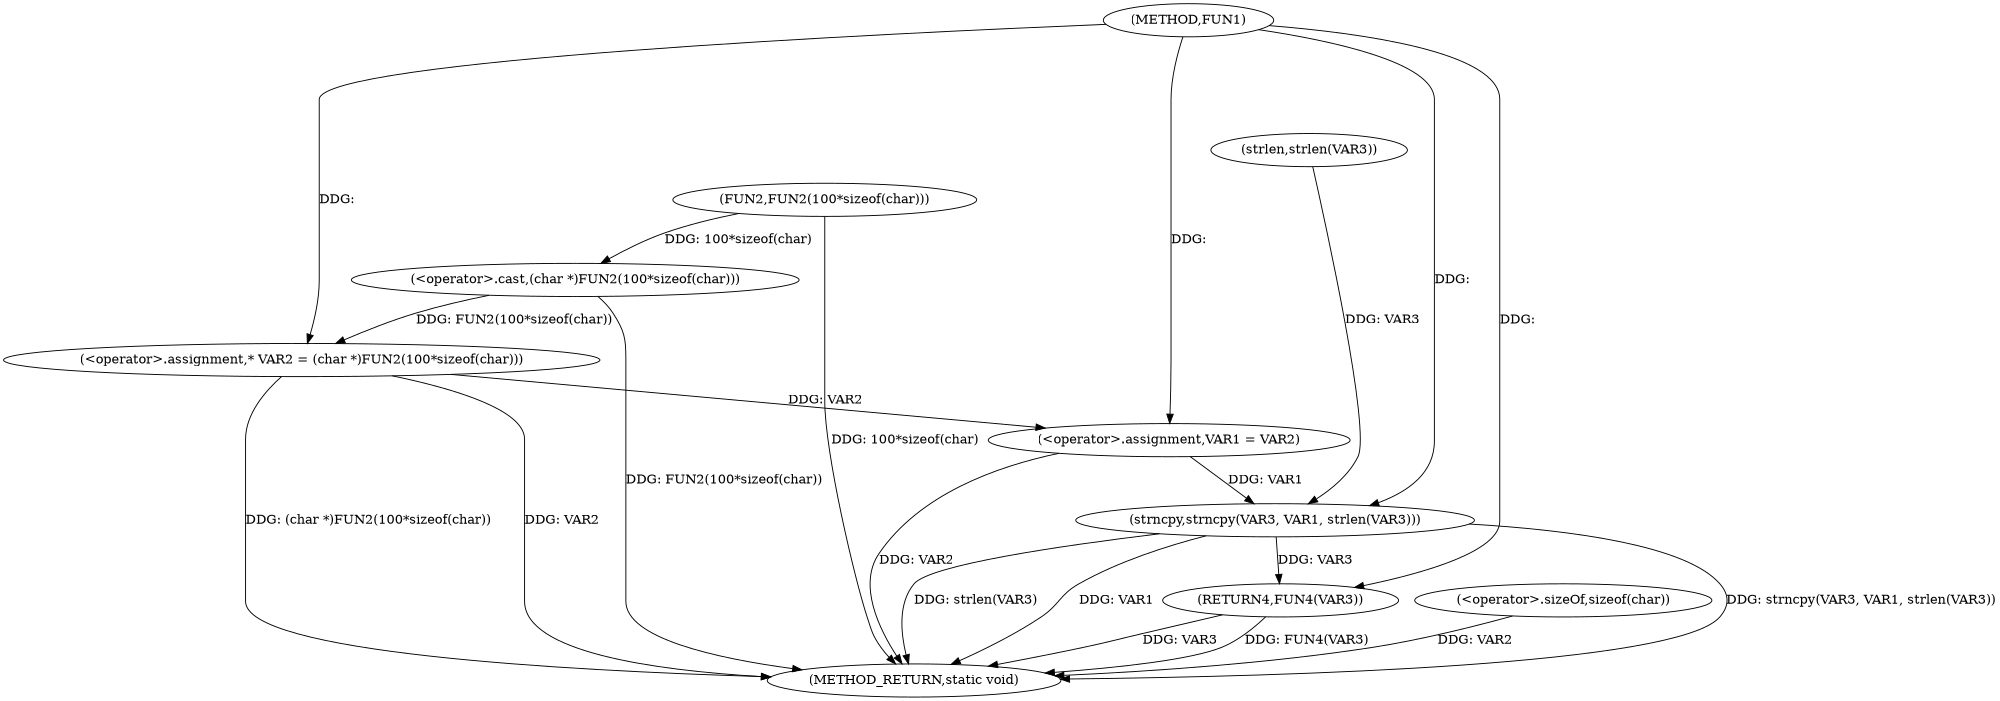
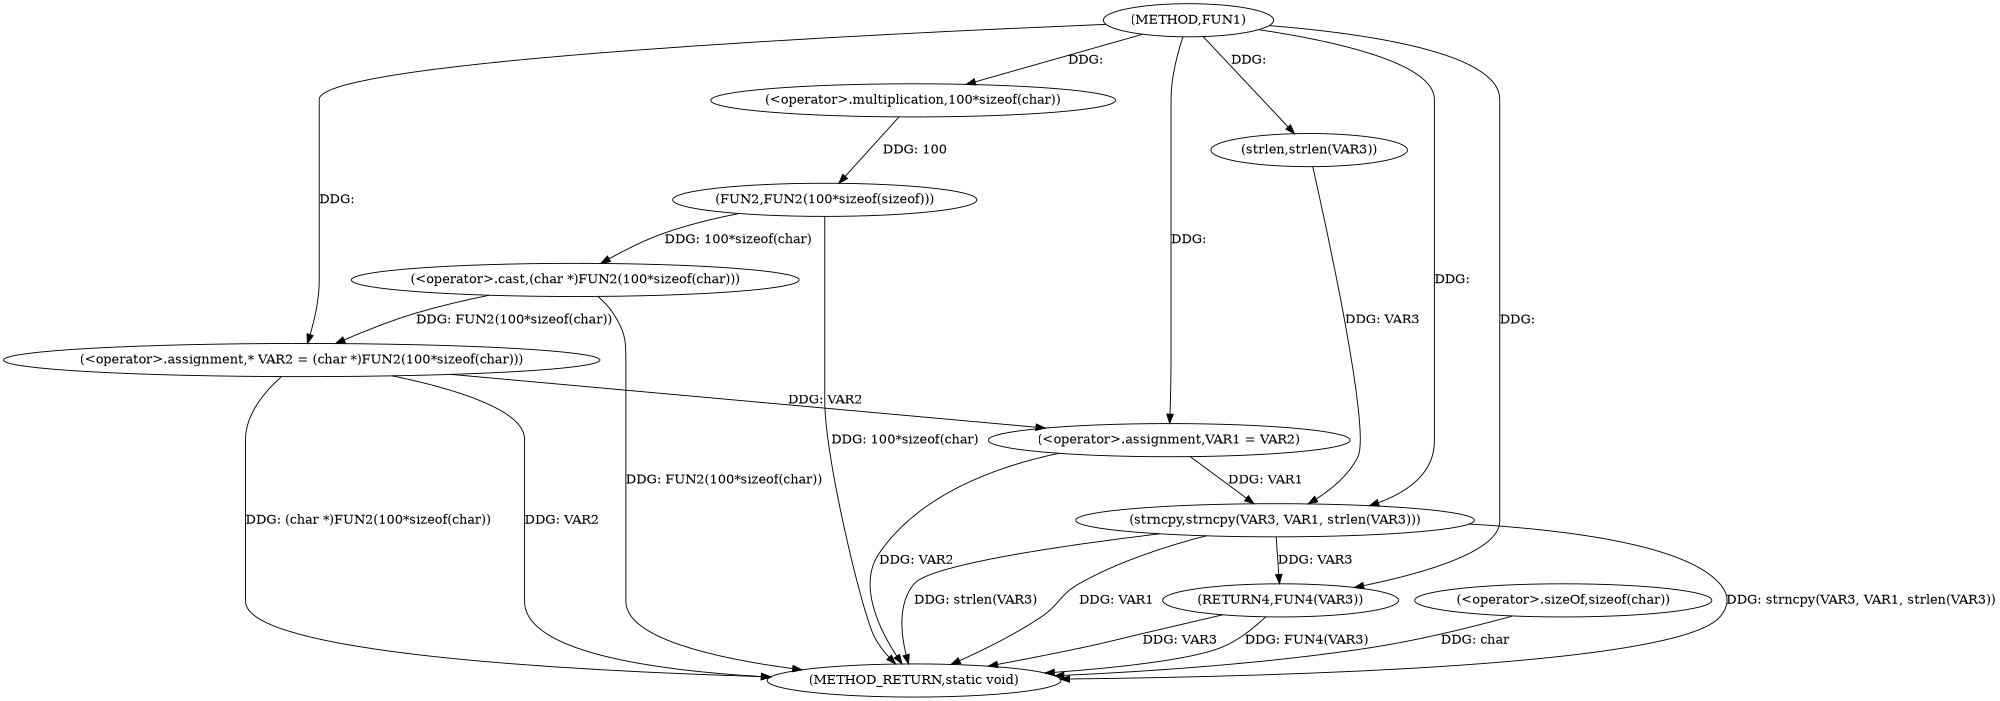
edge "(METHOD,FUN1)" -> "(strlen,strlen(VAR3))": added, label "DDG:"
node "(<operator>.multiplication,100*sizeof(char))": added
node "(FUN2,FUN2(100*sizeof(char)))": label "(FUN2,FUN2(100*sizeof(char)))" -> "(FUN2,FUN2(100*sizeof(sizeof)))"
edge "(<operator>.sizeOf,sizeof(char))" -> "(METHOD_RETURN,static void)": label "DDG: VAR2" -> "DDG: char"
